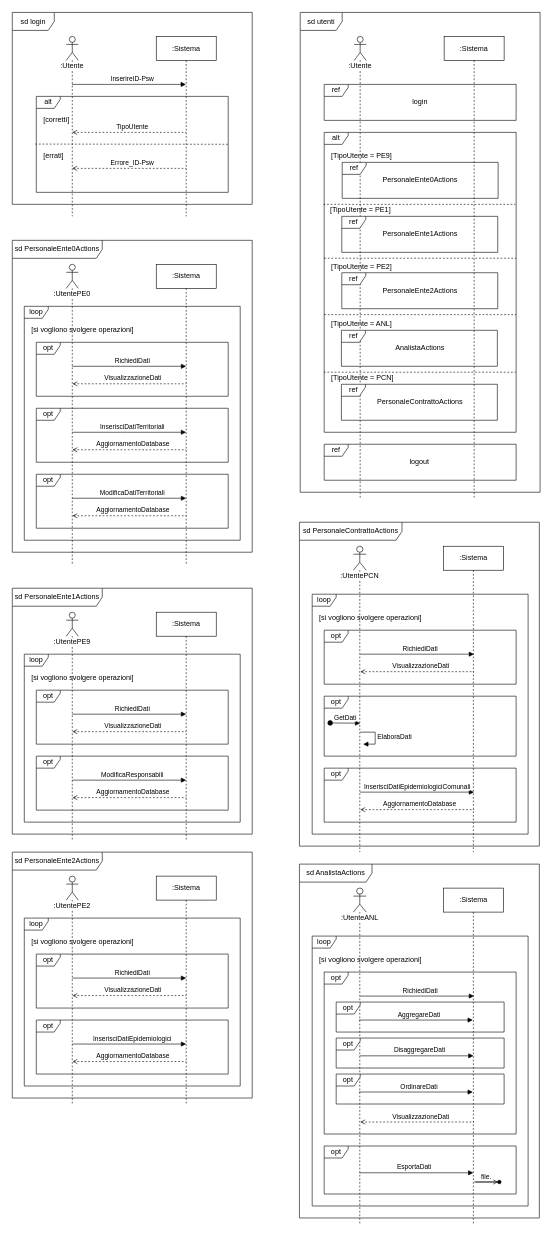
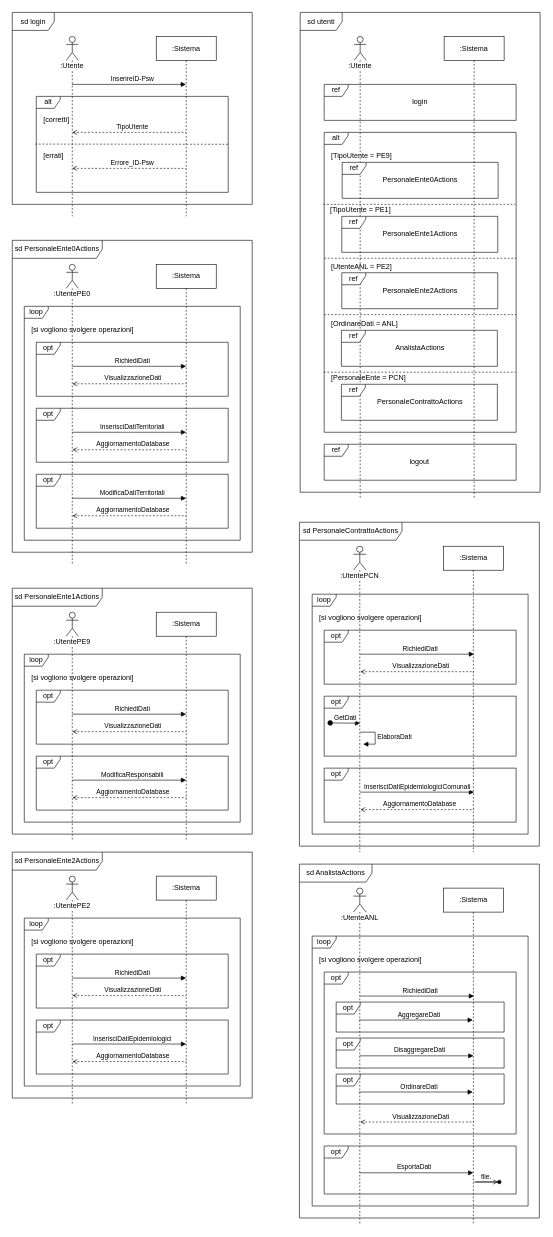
node "[TipoUtente = PE2]": label "[TipoUtente = PE2]" -> "[UtenteANL = PE2]"
node "[TipoUtente = ANL]": label "[TipoUtente = ANL]" -> "[OrdinareDati = ANL]"
node "[TipoUtente = PCN]": label "[TipoUtente = PCN]" -> "[PersonaleEnte = PCN]"
